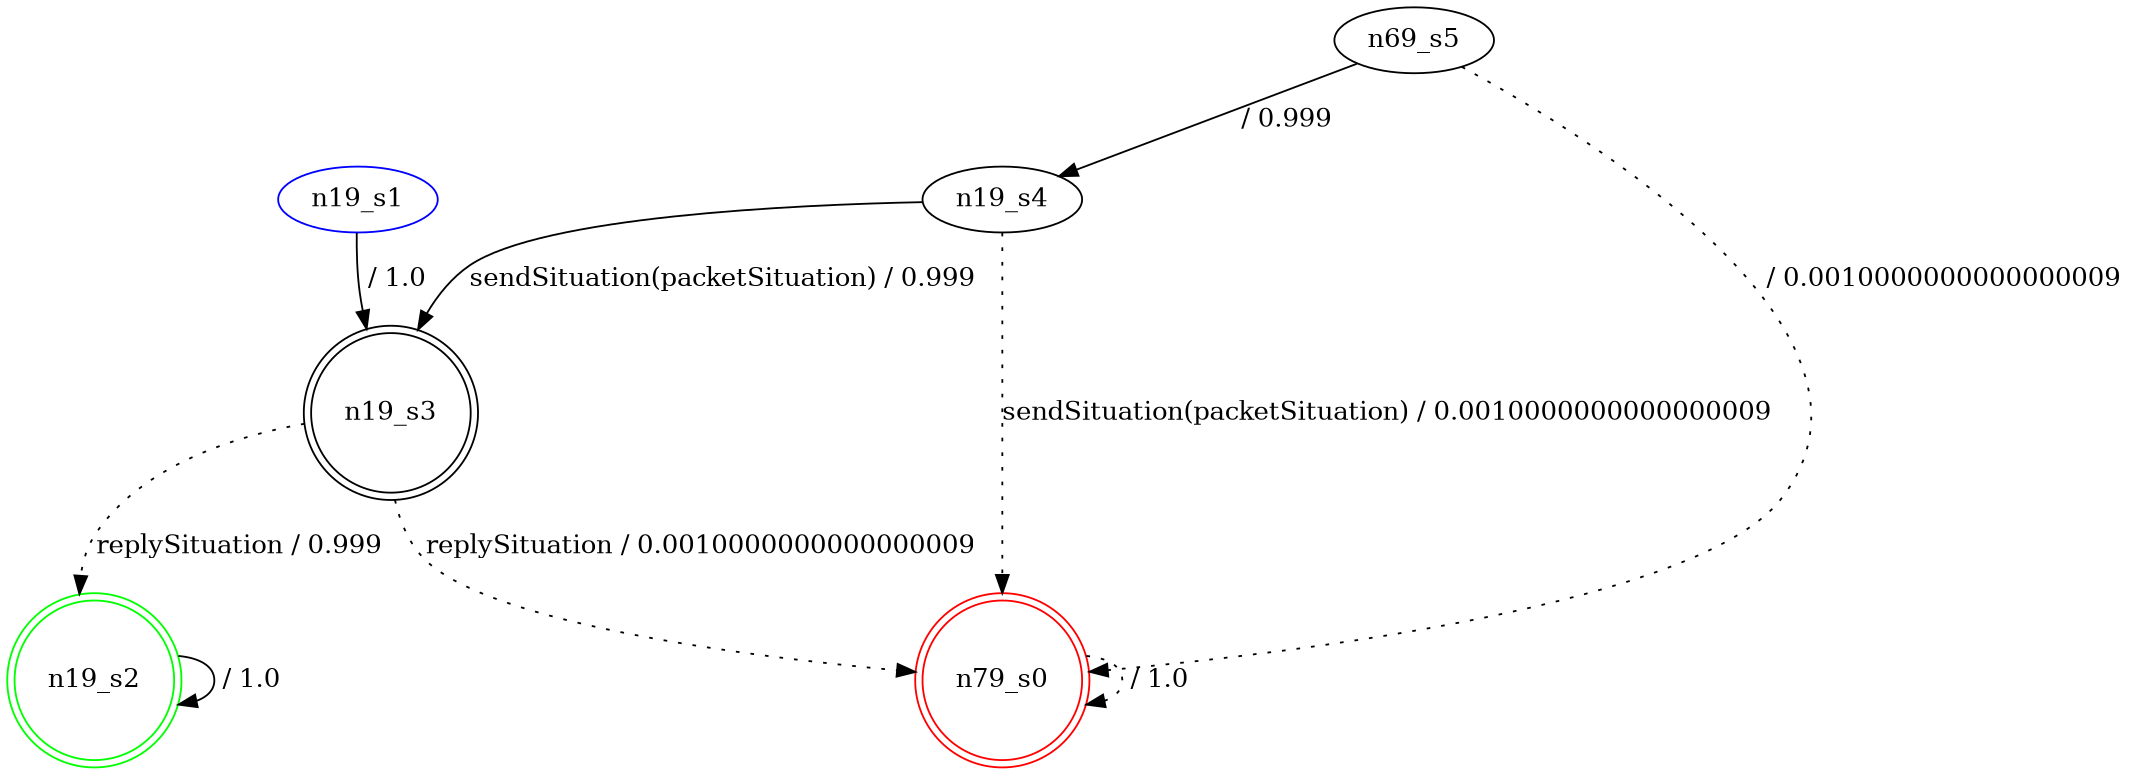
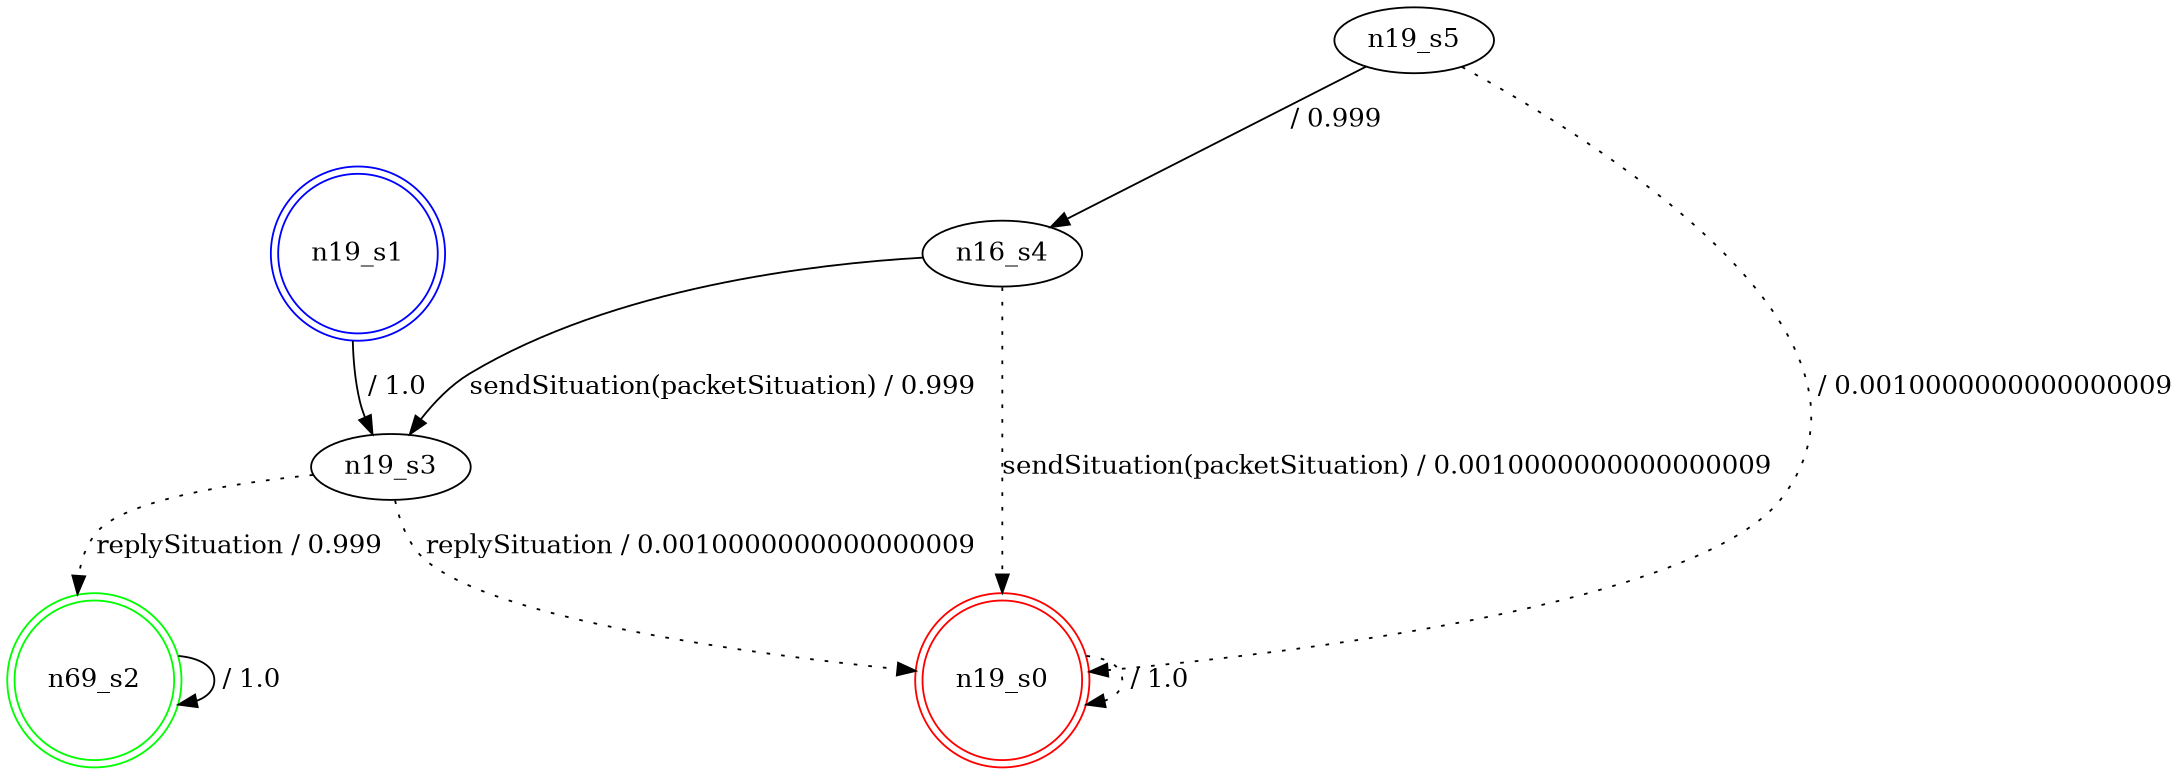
node "n69_s5": label "n69_s5" -> "n19_s5"
node "n19_s1": shape ellipse -> doublecircle
node "n19_s4": label "n19_s4" -> "n16_s4"
node "n19_s3": shape doublecircle -> ellipse
node "n19_s2": label "n19_s2" -> "n69_s2"
node "n79_s0": label "n79_s0" -> "n19_s0"
